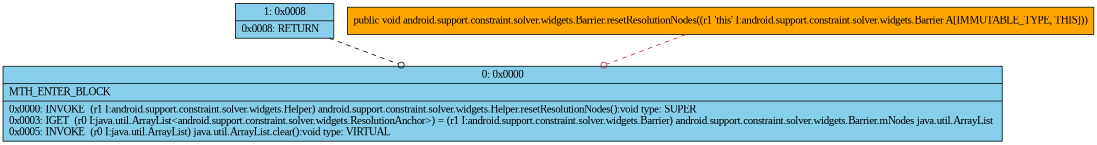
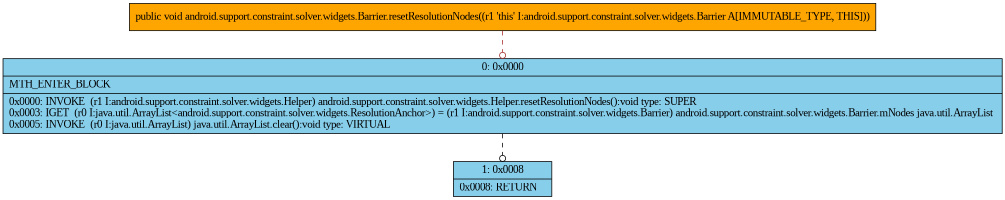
edge "1: 0x0008" -> "0: 0x0000": reversed
